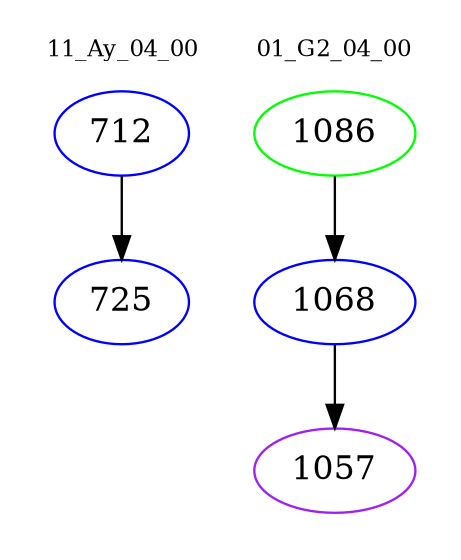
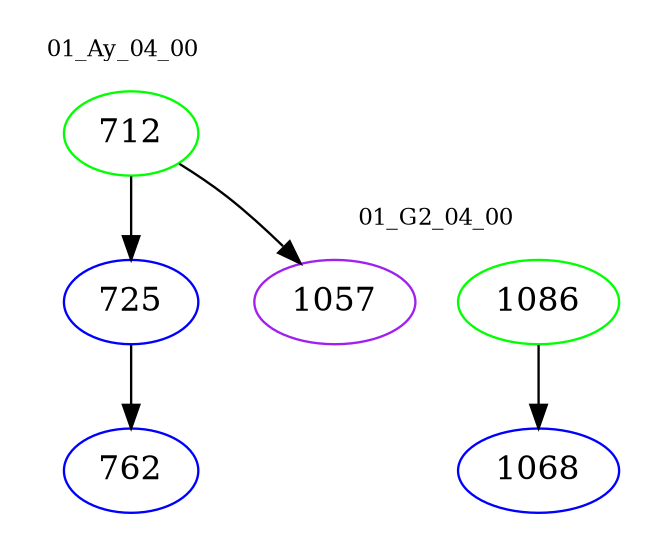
cluster "11_Ay_04_00": label "11_Ay_04_00" -> "01_Ay_04_00"
node "712": color blue -> green
edge "1068" -> "1057": now "712" -> "1057"
node "762": added
